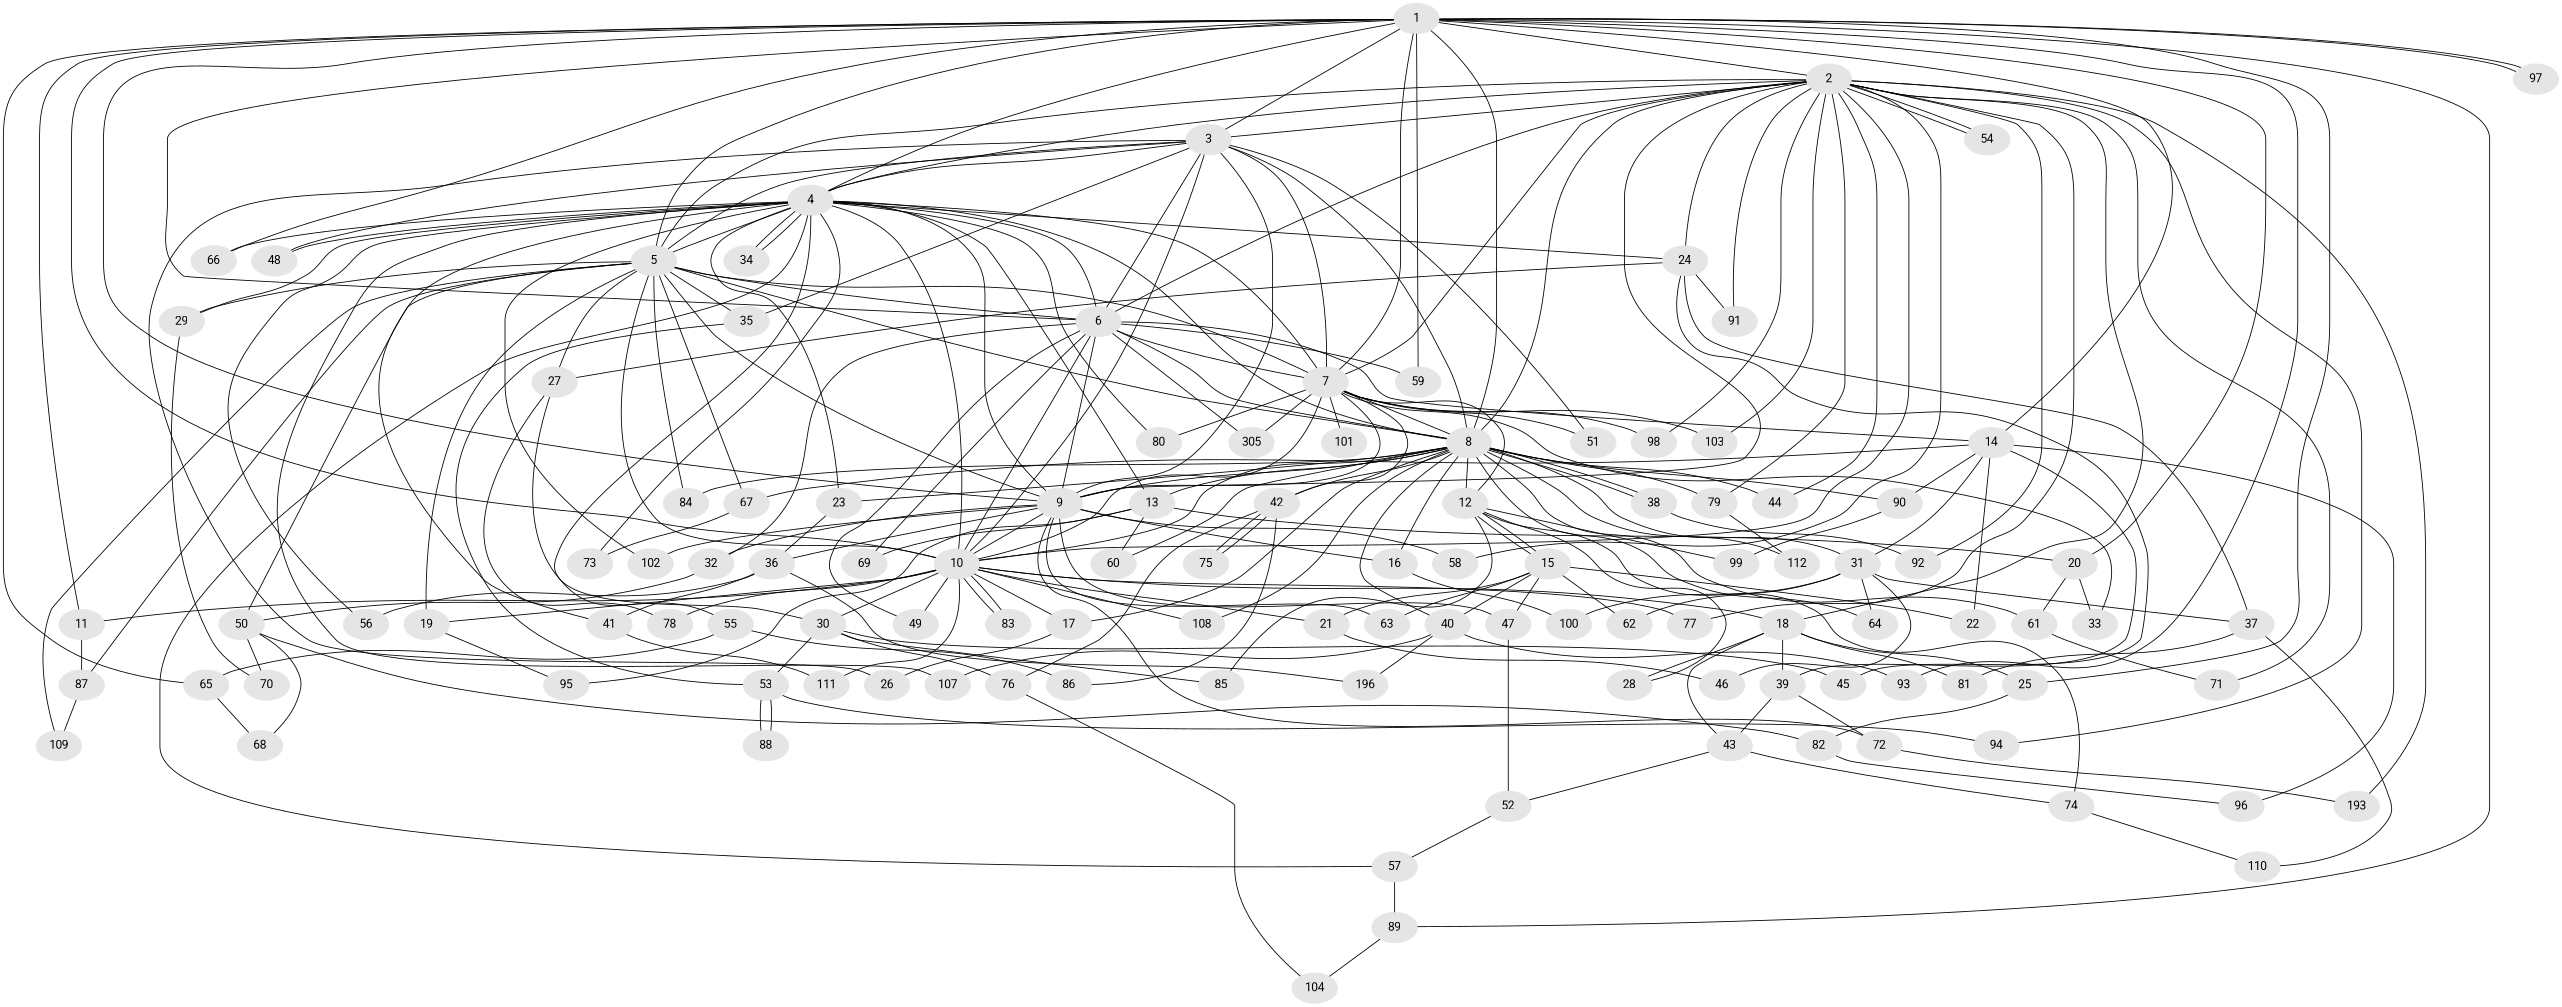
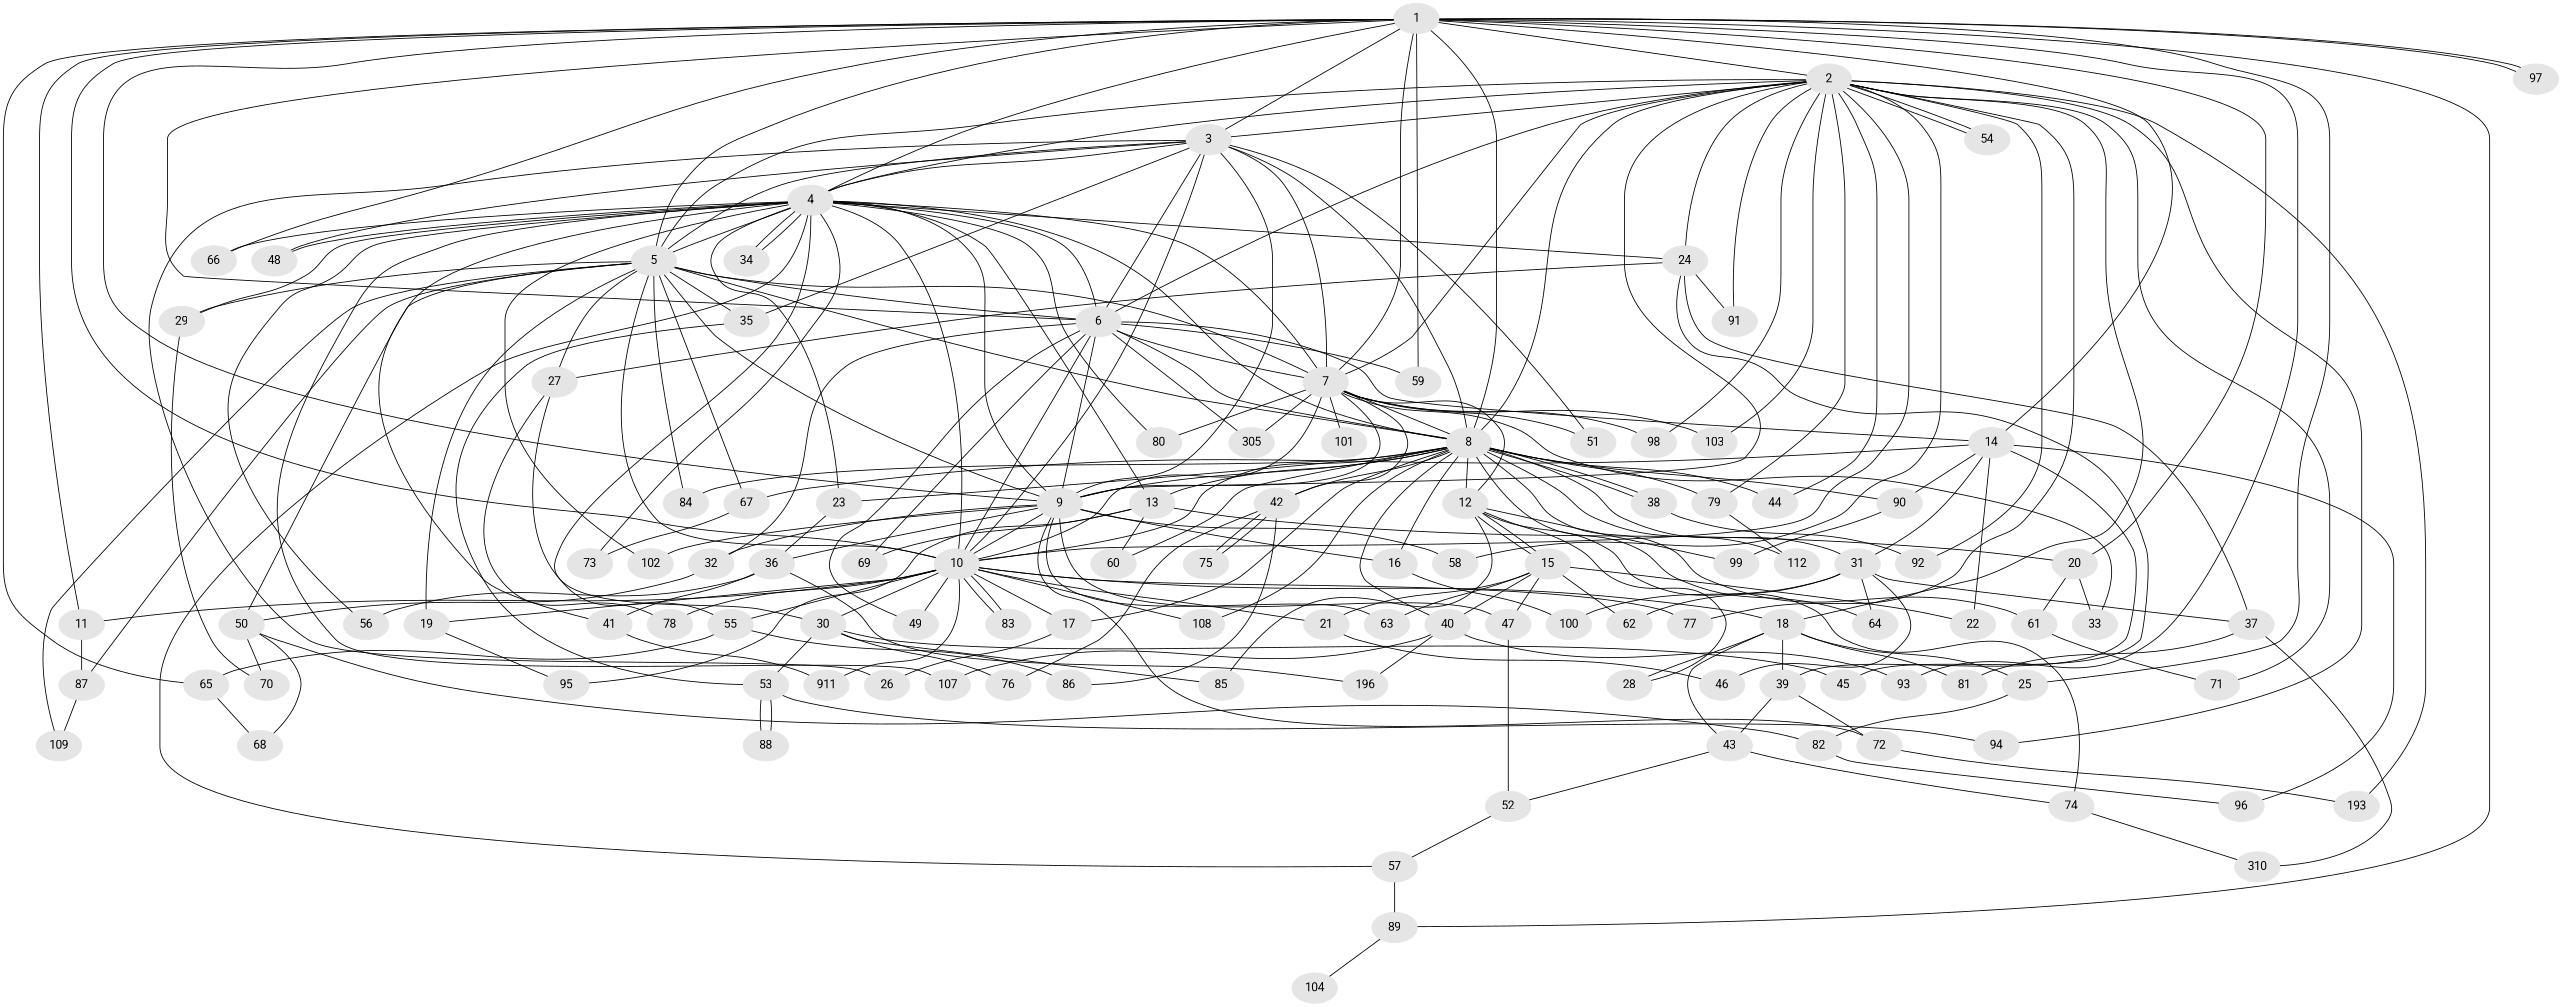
edge "10" -- "55": added
node "111": label "111" -> "911"
edge "76" -- "104": removed
node "110": label "110" -> "310"
